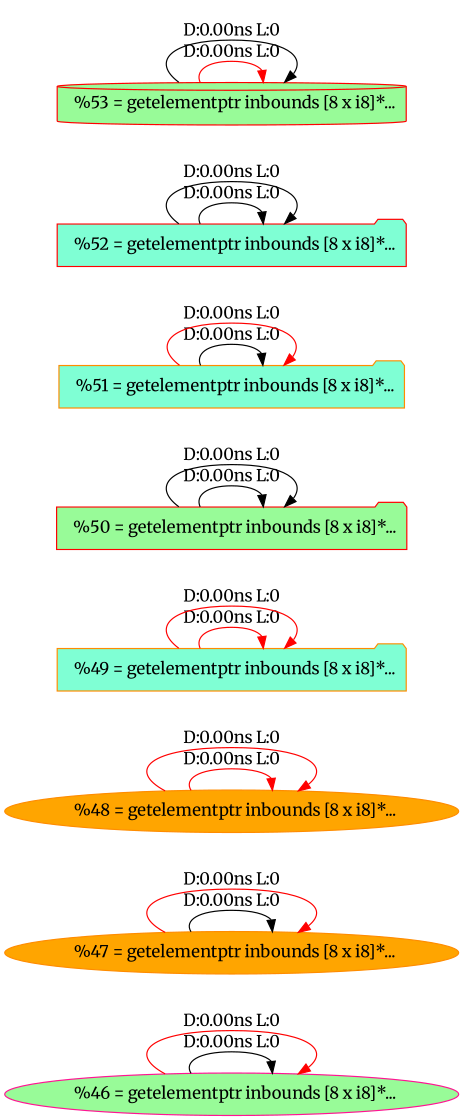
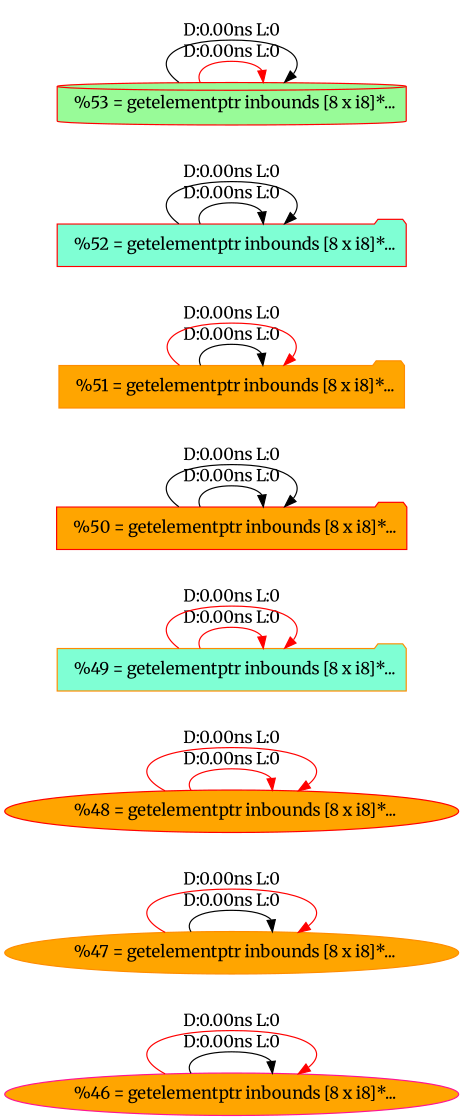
node "%51 = getelementptr inbounds [8 x i8]*...": fillcolor aquamarine -> orange
node "%50 = getelementptr inbounds [8 x i8]*...": fillcolor palegreen -> orange
node "%48 = getelementptr inbounds [8 x i8]*...": color darkorange -> red
node "%46 = getelementptr inbounds [8 x i8]*...": fillcolor palegreen -> orange
